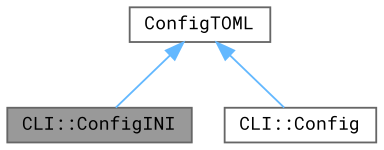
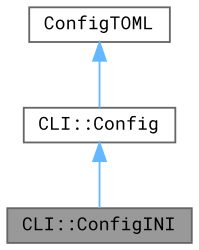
edge "CLI::ConfigINI" -> "ConfigTOML": now "CLI::ConfigINI" -> "CLI::Config"
